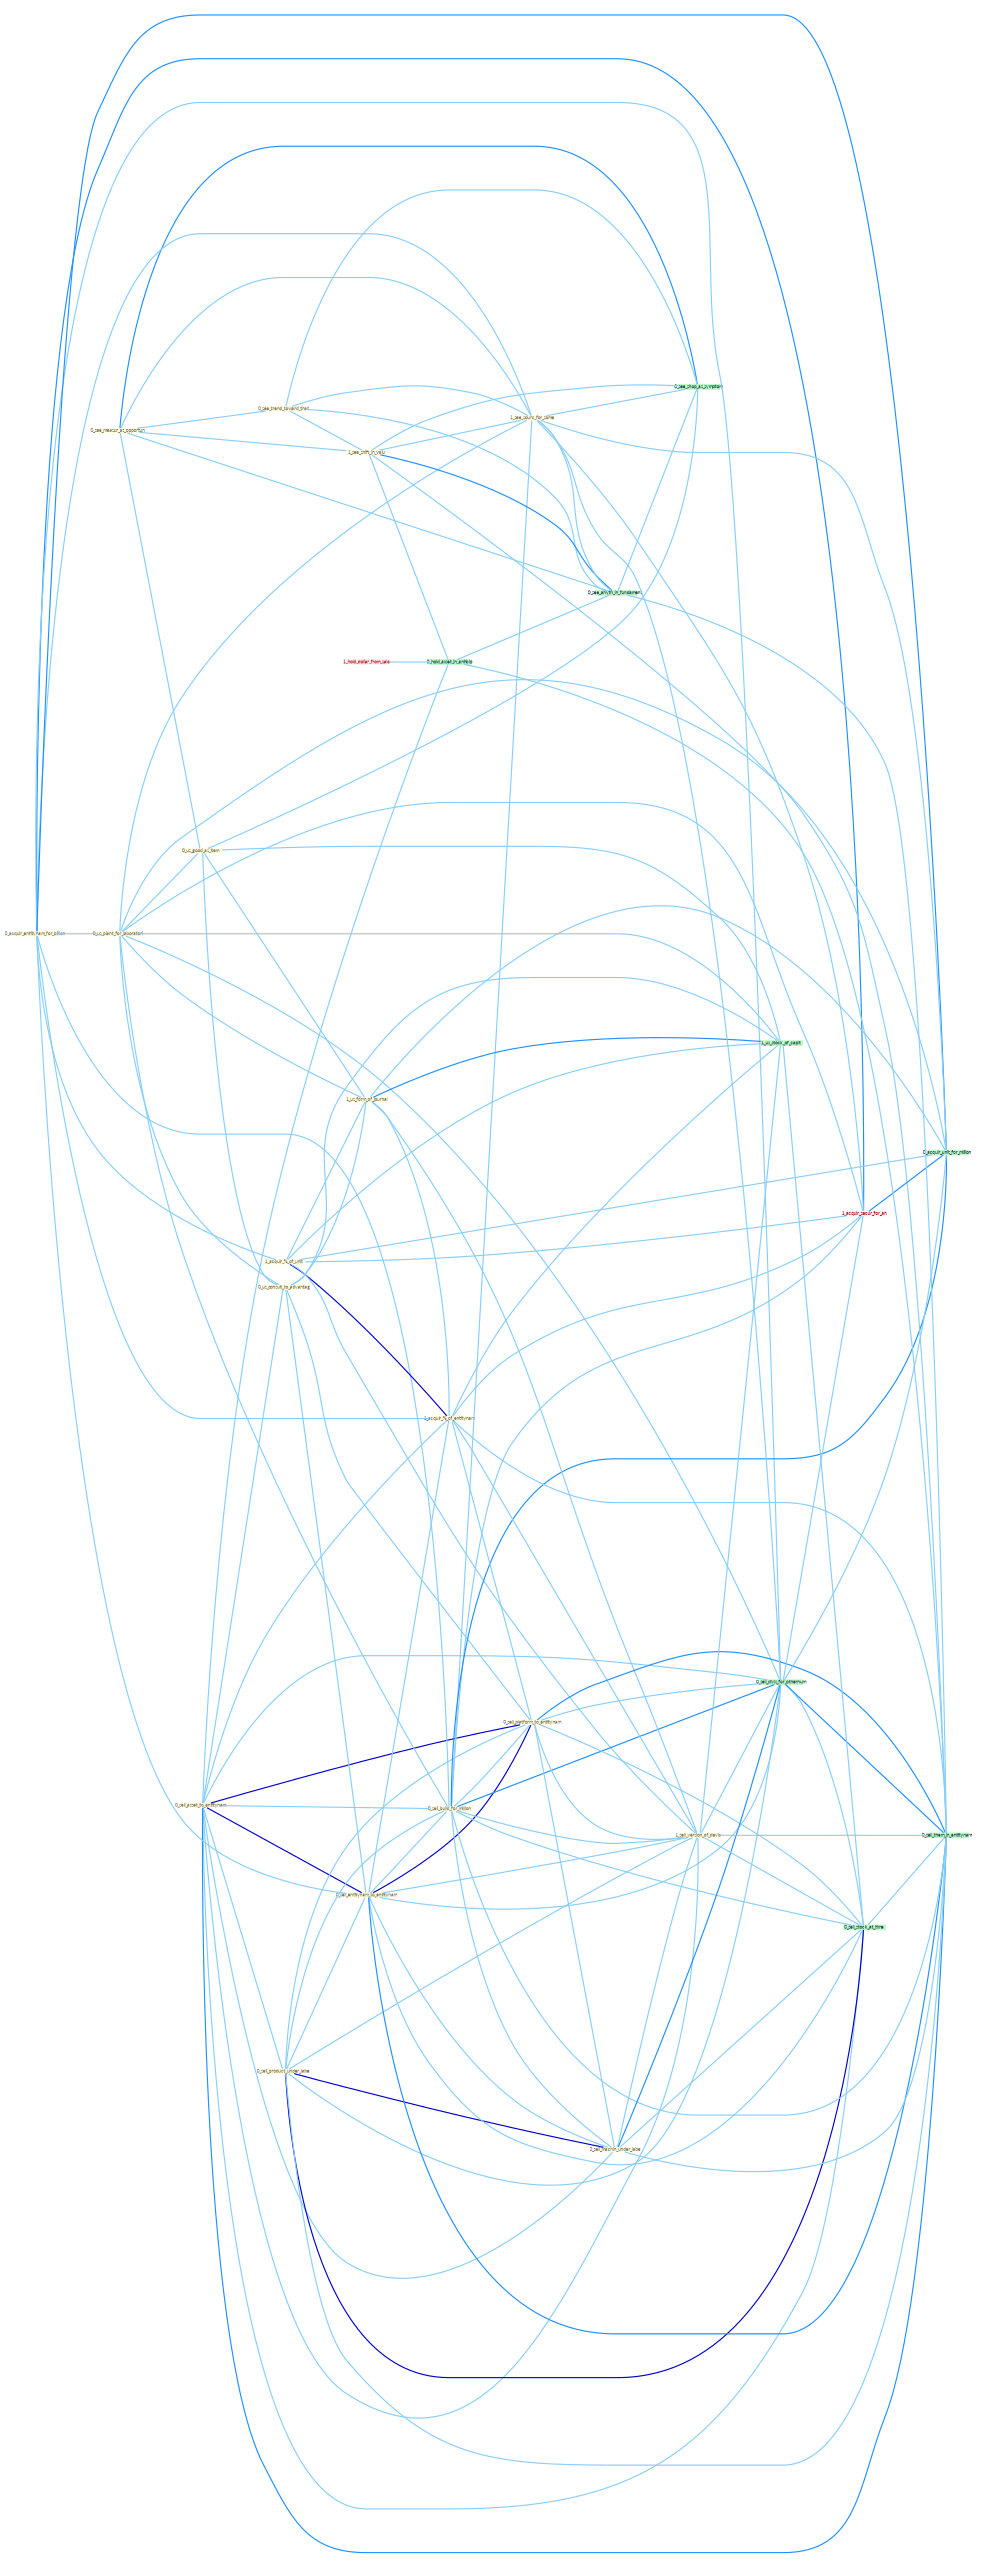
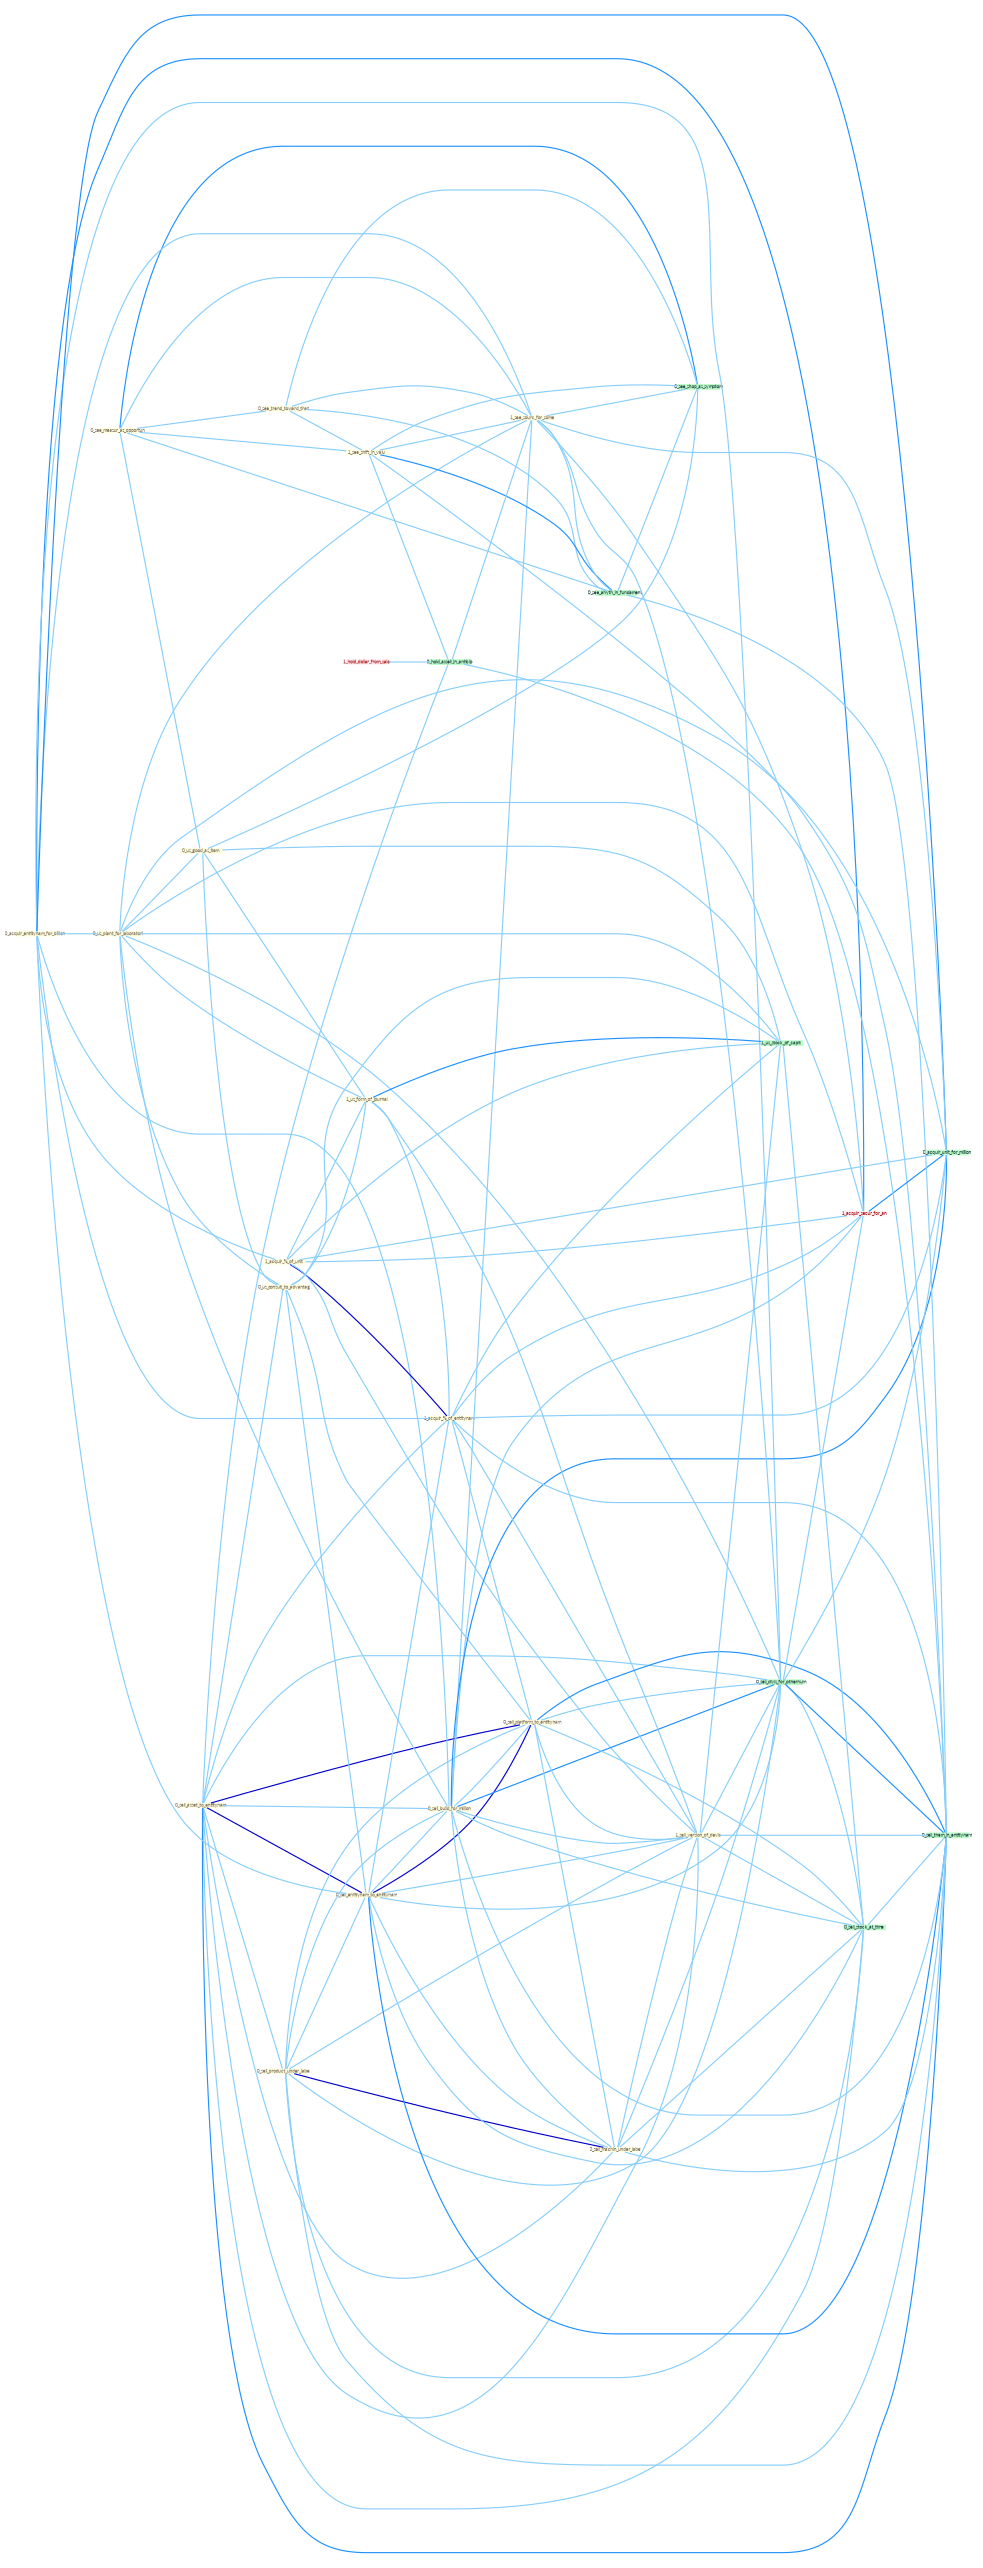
edge "0_see_anyth_in_fundament" -- "0_hold_asset_in_anticip": now "1_see_sourc_for_some" -- "0_hold_asset_in_anticip"
edge "1_us_form_of_journal" -- "0_acquir_unit_for_million": now "1_acquir_%_of_entitynam" -- "0_acquir_unit_for_million"
edge "0_sell_divis_for_othernum" -- "0_sell_machin_under_label": color #1e90ff -> #87cefa
edge "0_sell_stock_at_time" -- "0_sell_product_under_label": color #0000cd -> #87cefa
